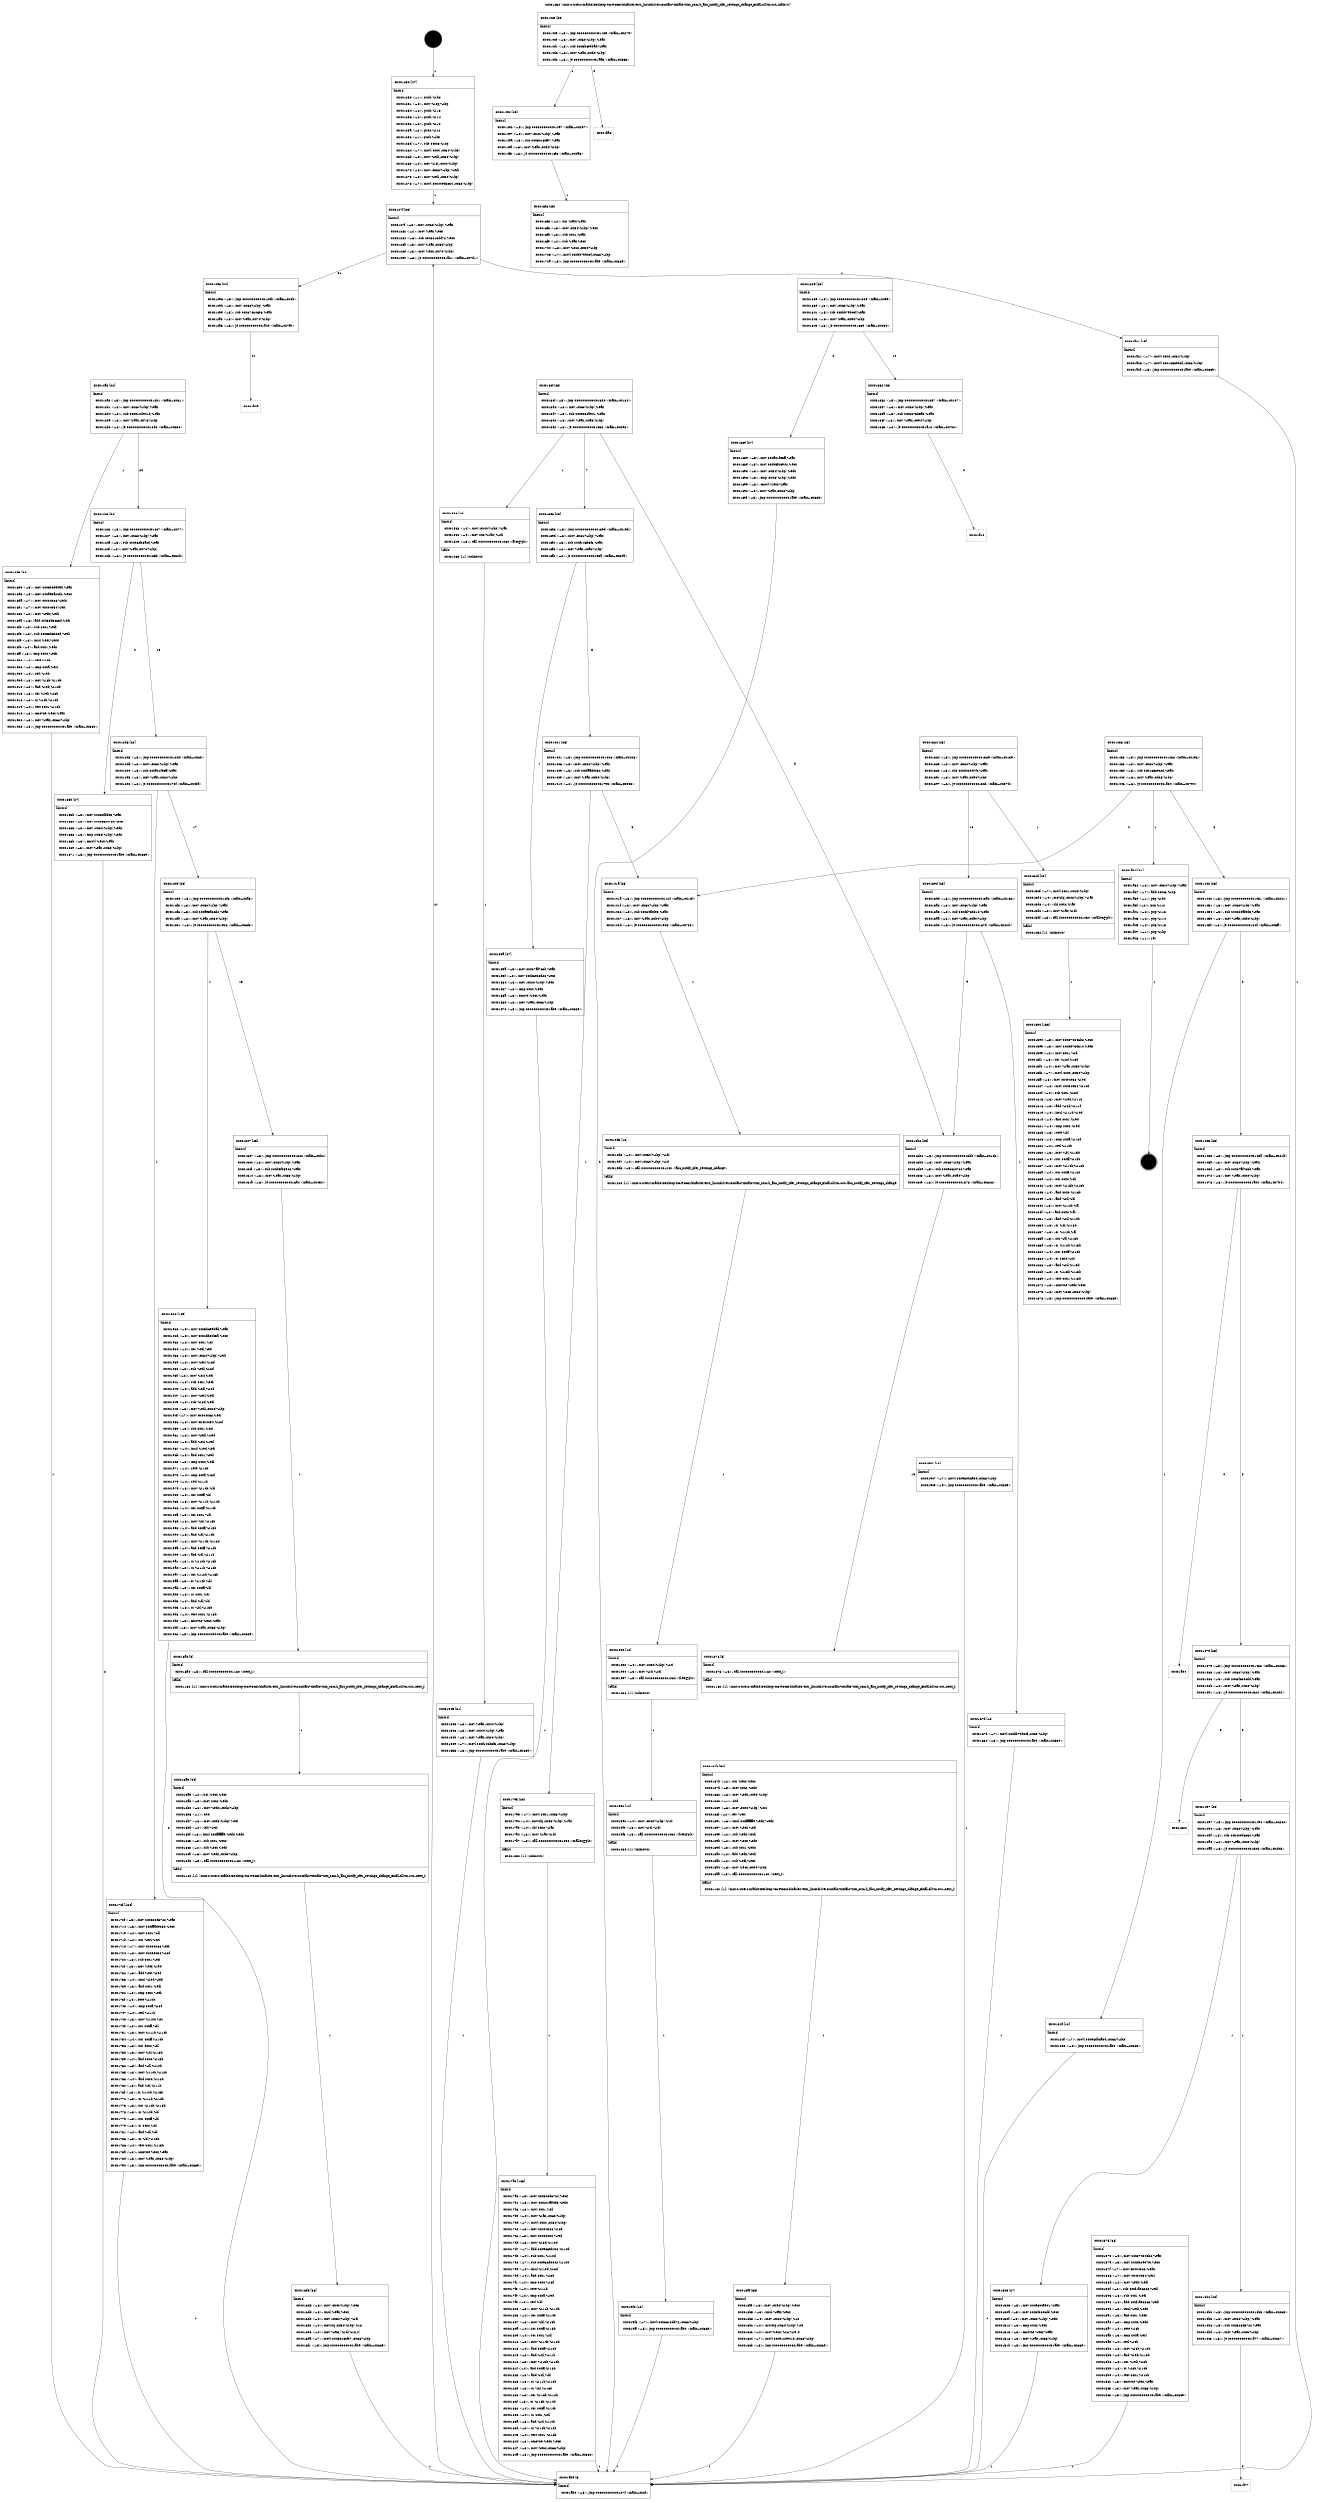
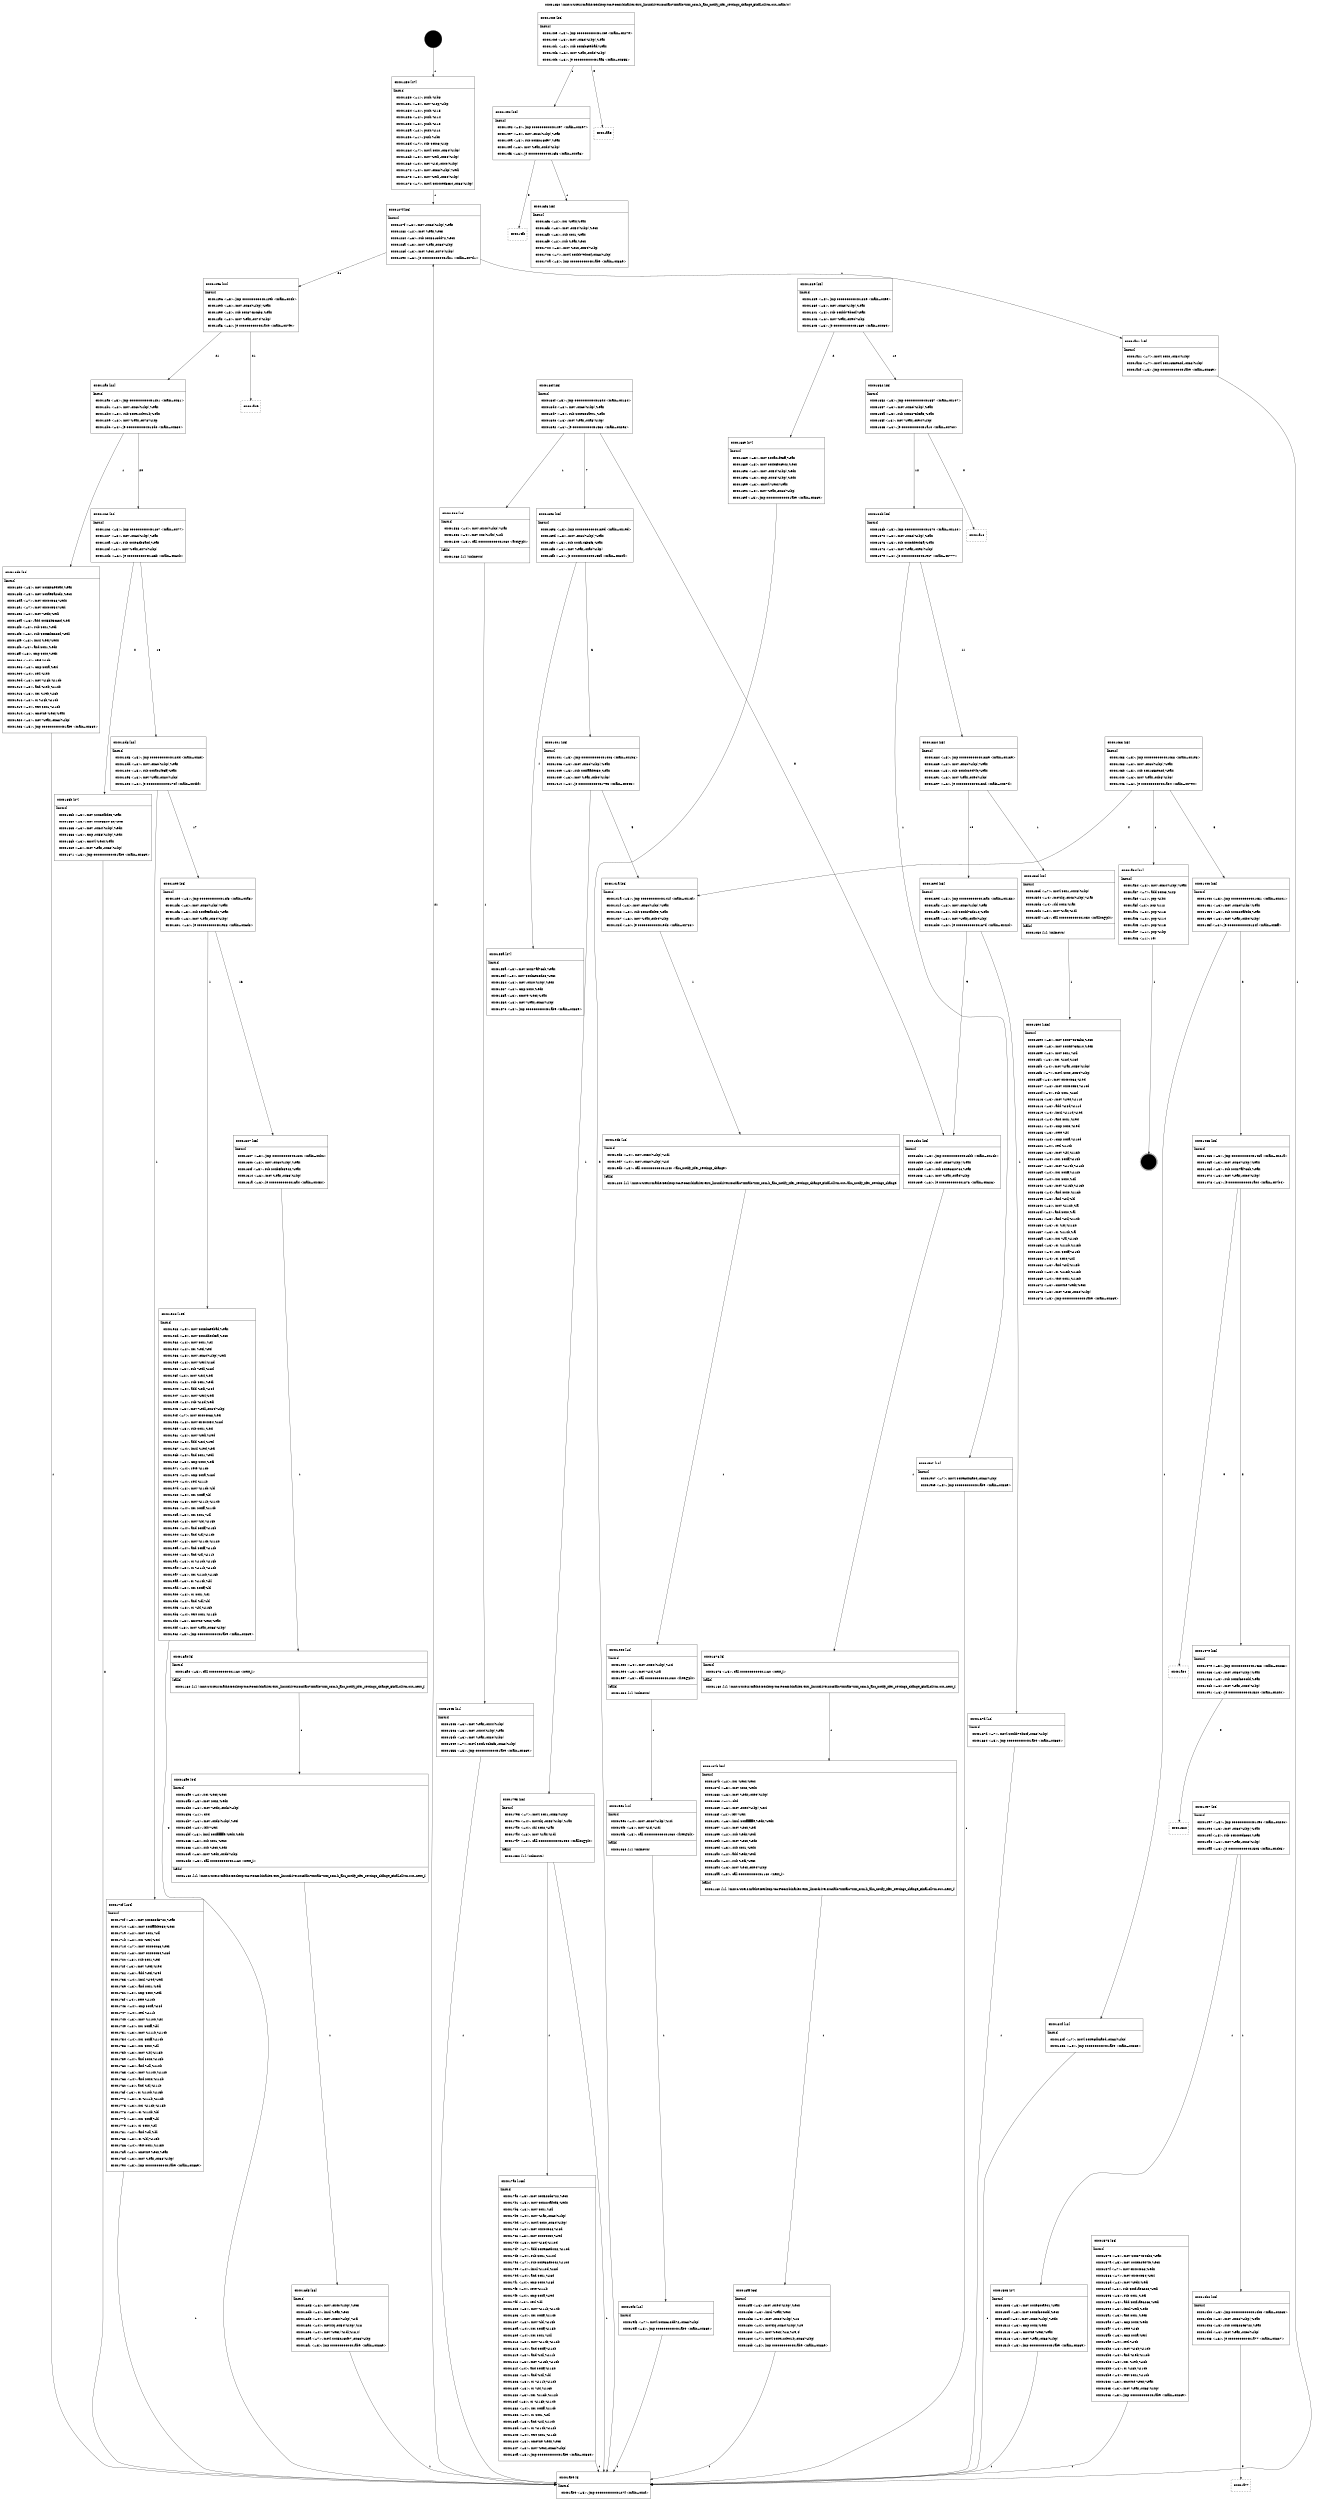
node "0x4014fb": added
edge "0x401296 [22]" -> "0x4012ac [22]": added, label "21"
node "0x40136b [25]": added
edge "0x4013b6 [25]" -> "0x401876 [5]": label " 18" -> " 1"
edge "0x401876 [5]" -> "0x40187b [52]": added, label "1"
edge "0x40147e [25]" -> "0x401497 [25]": removed, label "2"
edge "0x40155a [27]" -> "0x401ab9 [5]": now "0x401795 [23]" -> "0x401ab9 [5]"
